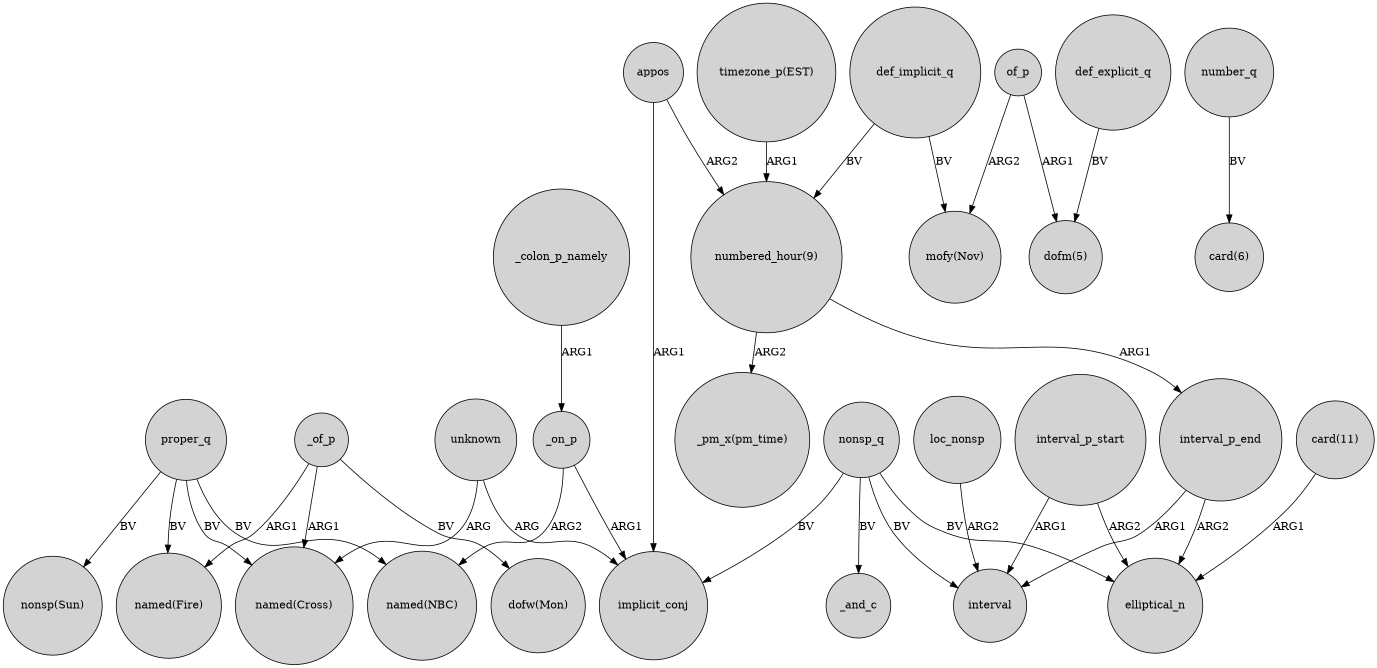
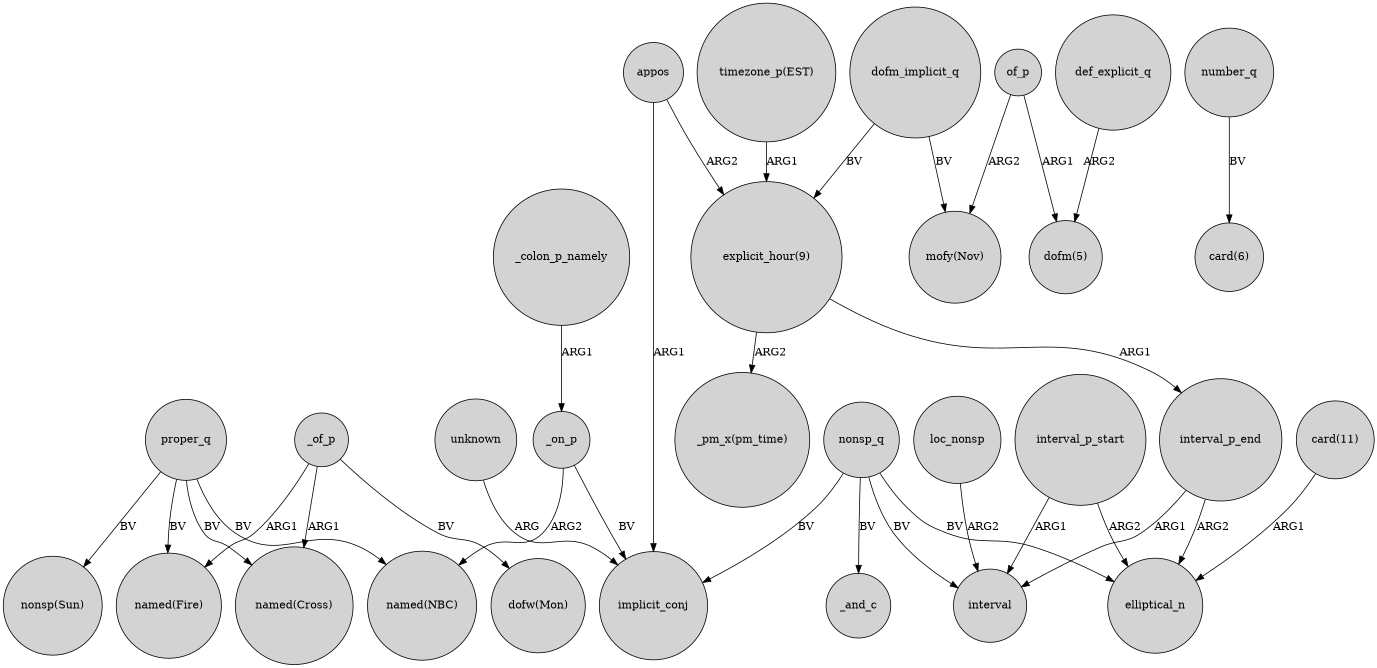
node "def_implicit_q": label "def_implicit_q" -> "dofm_implicit_q"
edge "def_explicit_q" -> "dofm(5)": label "BV" -> "ARG2"
node "numbered_hour(9)": label "numbered_hour(9)" -> "explicit_hour(9)"
edge "_on_p" -> "implicit_conj": label "ARG1" -> "BV"
edge "unknown" -> "named(Cross)": removed, label "ARG"
